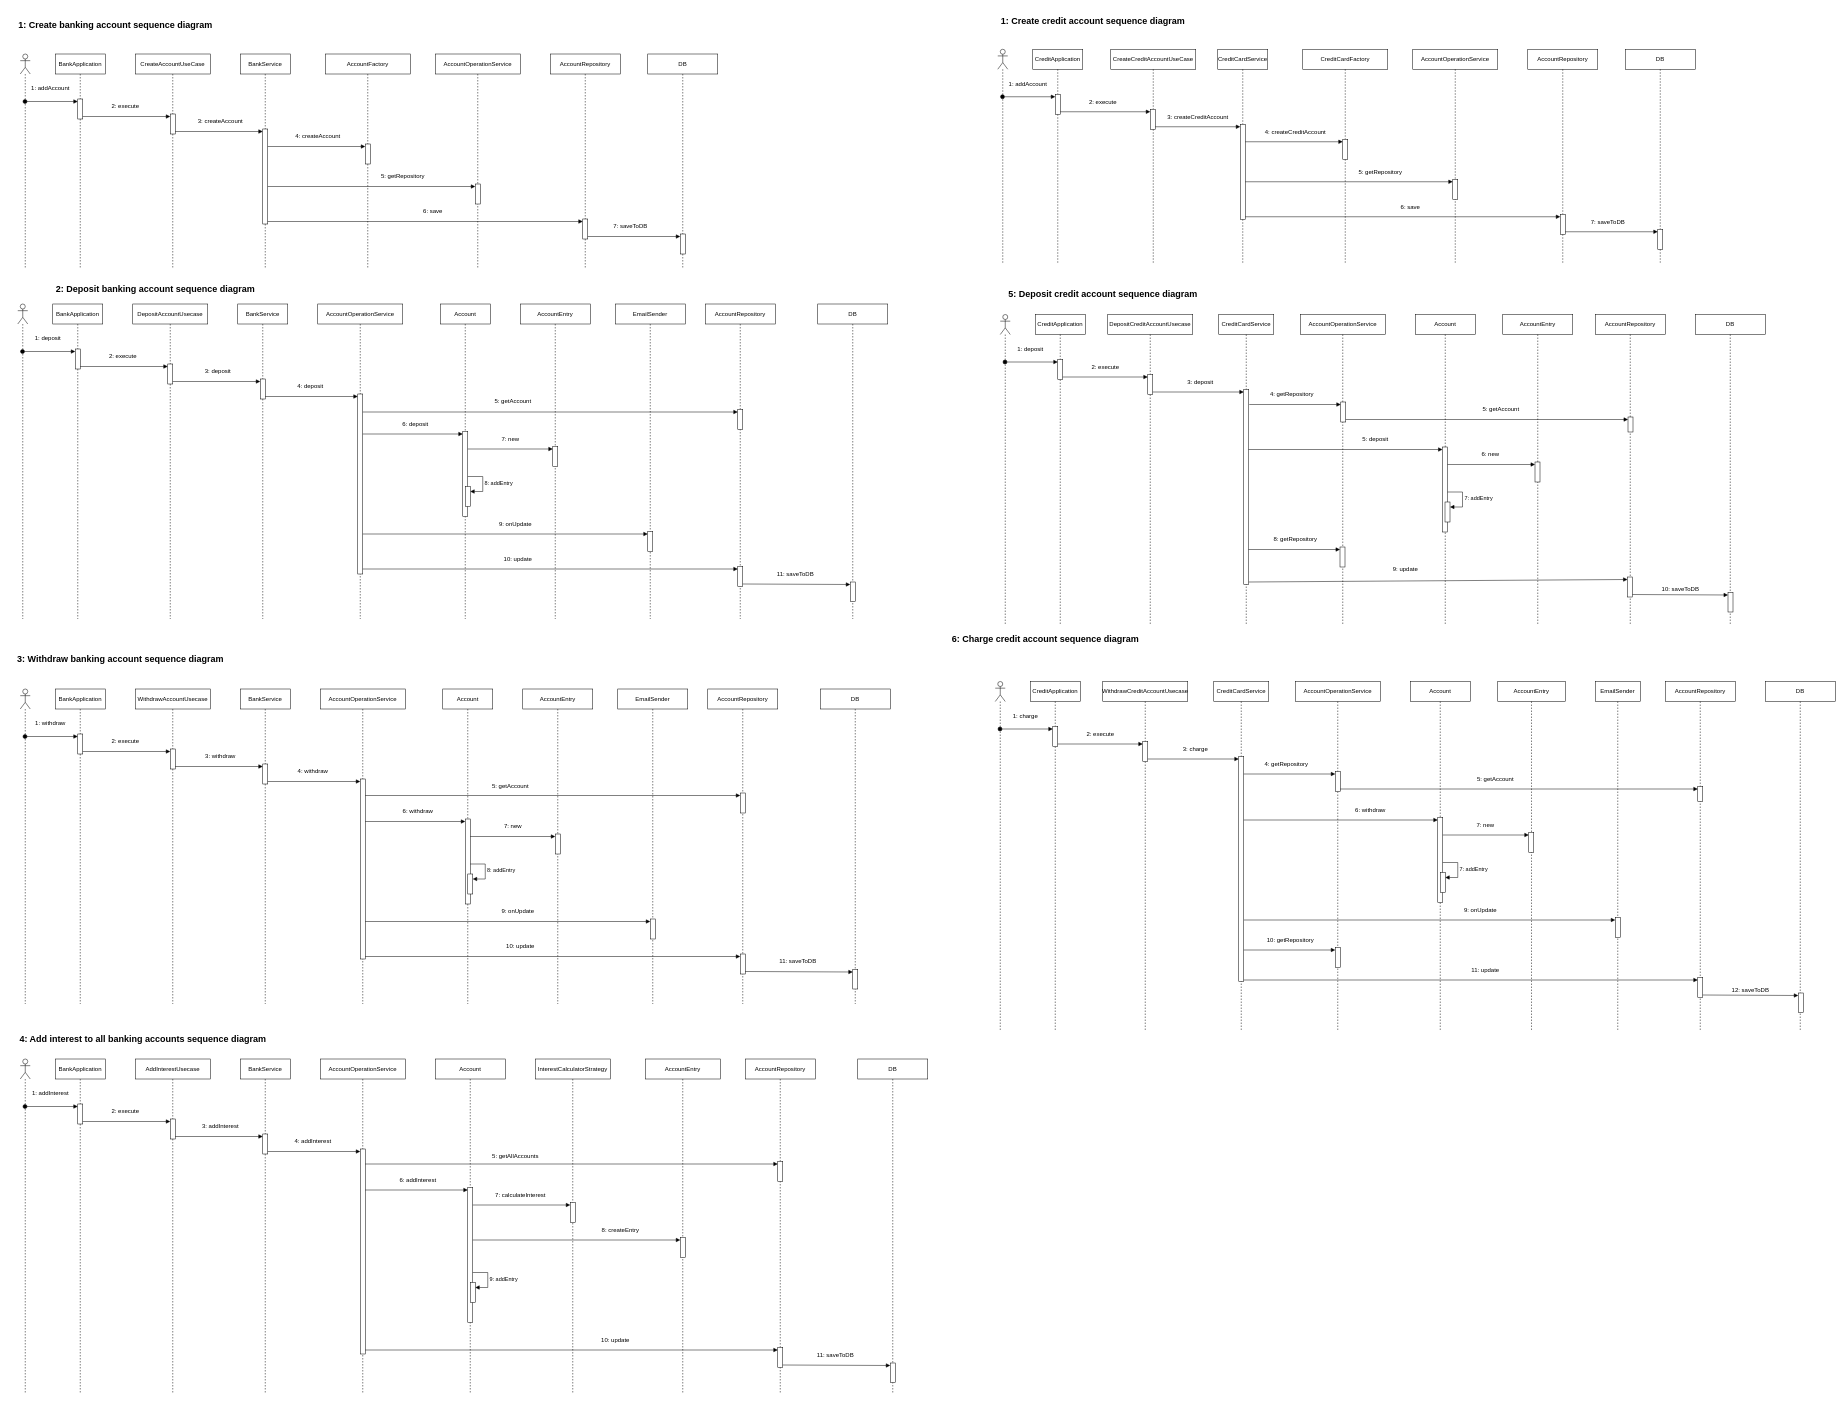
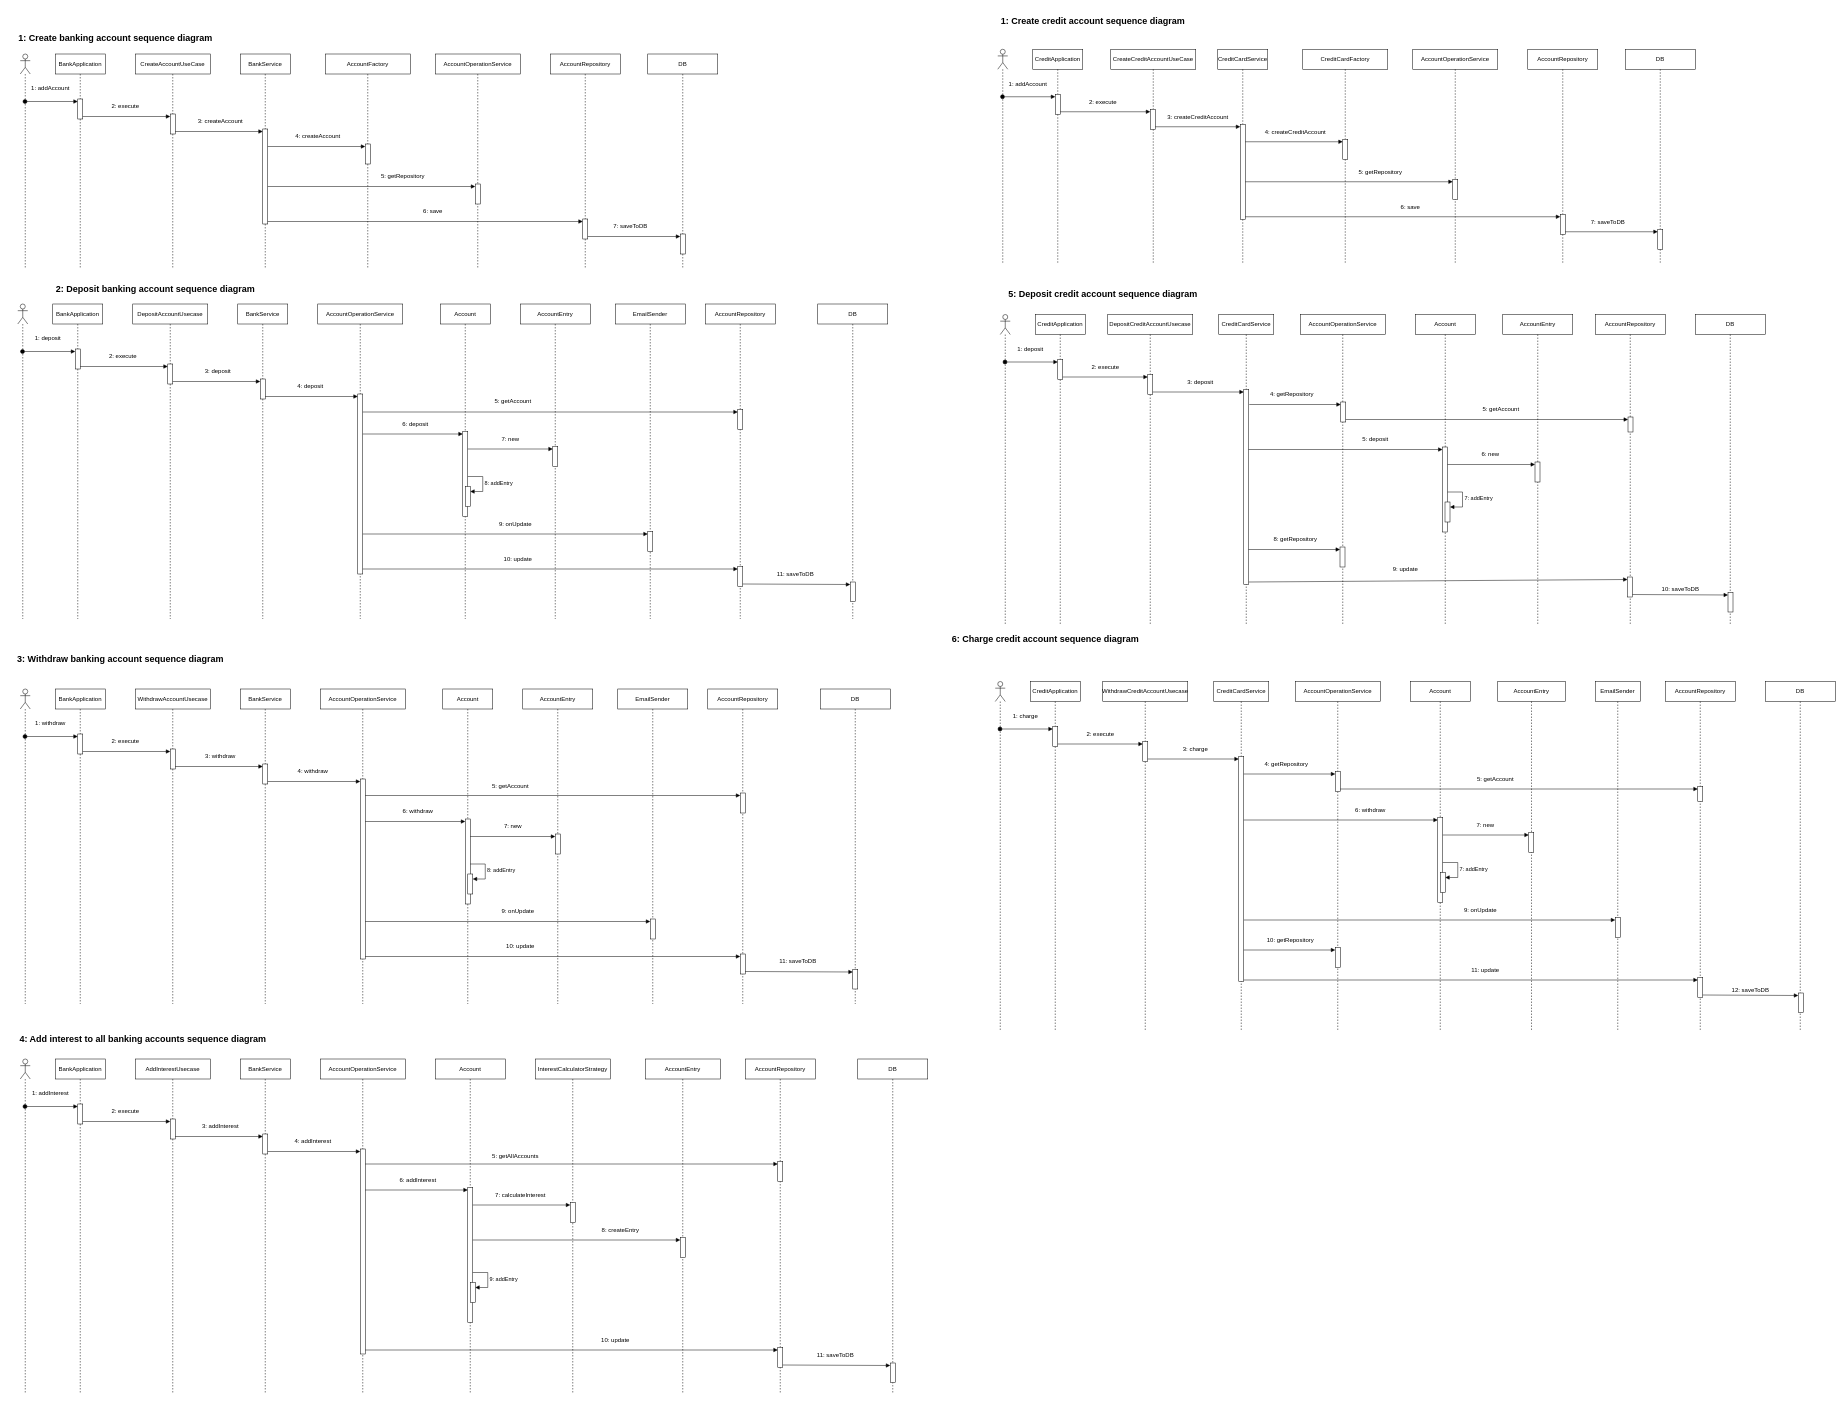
node "1: Create banking account sequence diagram": moved (115, 25) -> (115, 38)
